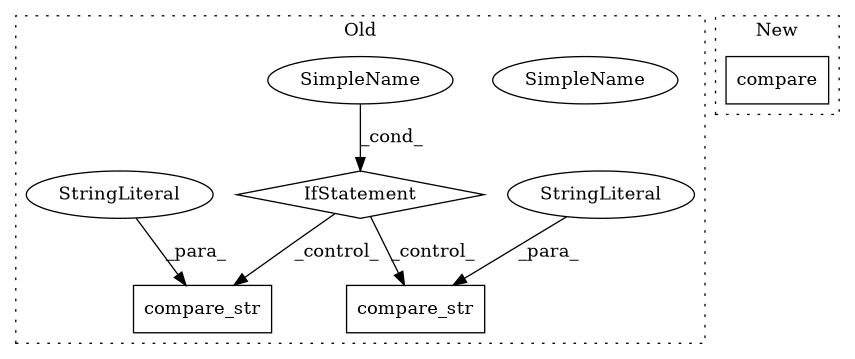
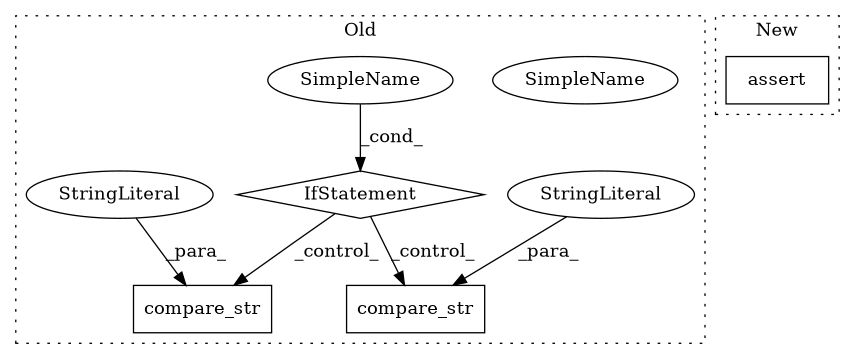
node "compare": label "compare" -> "assert"
